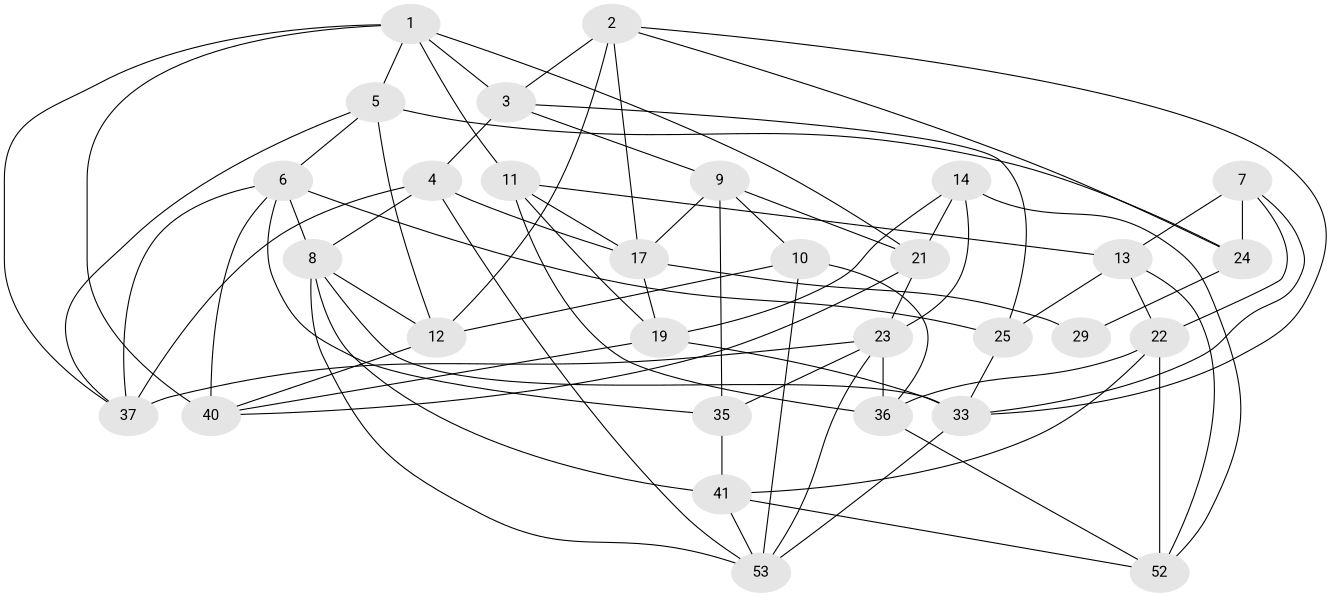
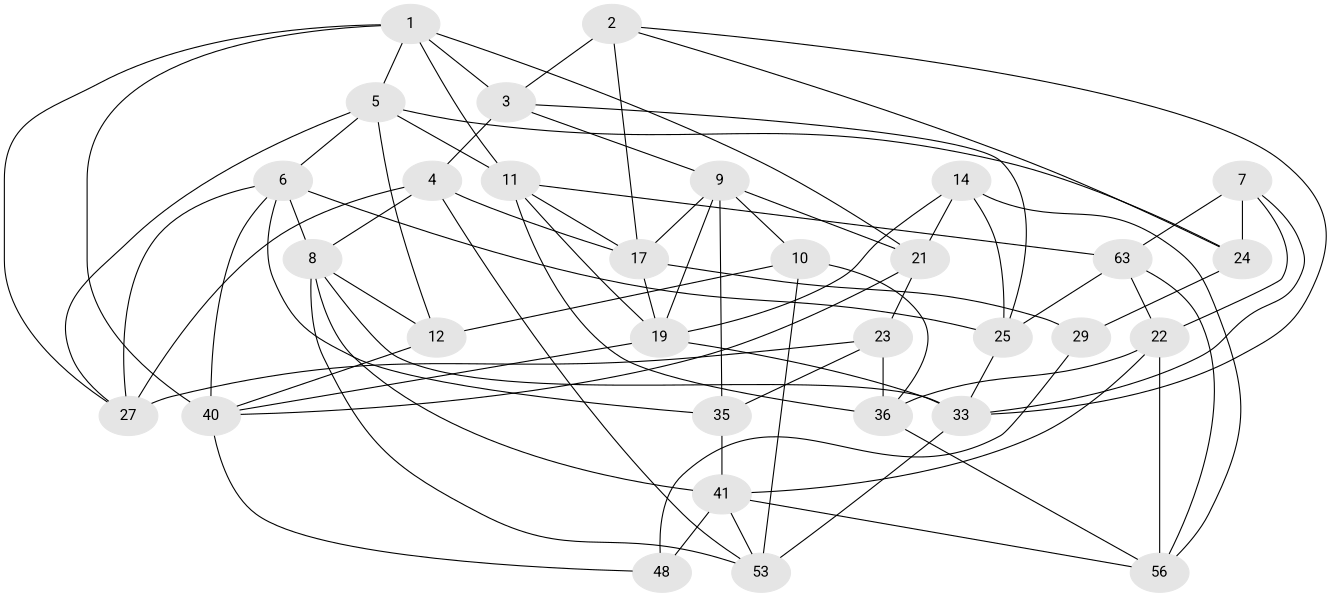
edge "5" -- "11": added
edge "2" -- "12": removed
edge "9" -- "19": added
node "13": label "13" -> "63"
edge "14" -- "23": now "14" -- "25"
node "37": label "37" -> "27"
edge "23" -- "53": removed
node "48": added
node "52": label "52" -> "56"
